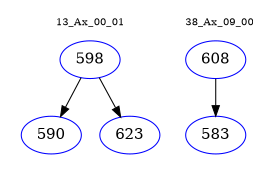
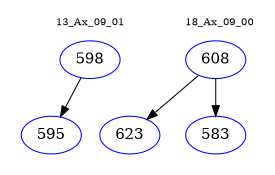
cluster "13_Ax_00_01": label "13_Ax_00_01" -> "13_Ax_09_01"
cluster "38_Ax_09_00": label "38_Ax_09_00" -> "18_Ax_09_00"
edge "598" -> "623": now "608" -> "623"
node "590": label "590" -> "595"
